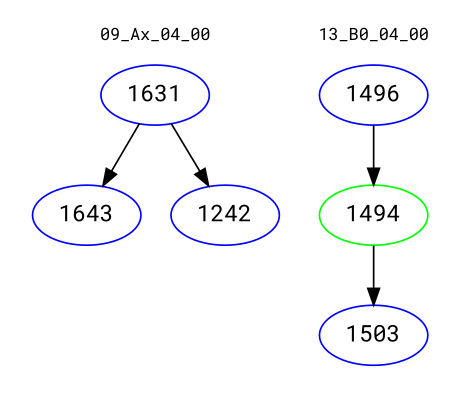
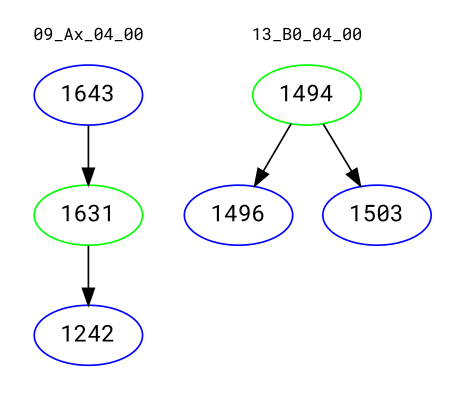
node "1631": color blue -> green
edge "1496" -> "1494": reversed
edge "1631" -> "1643": reversed
